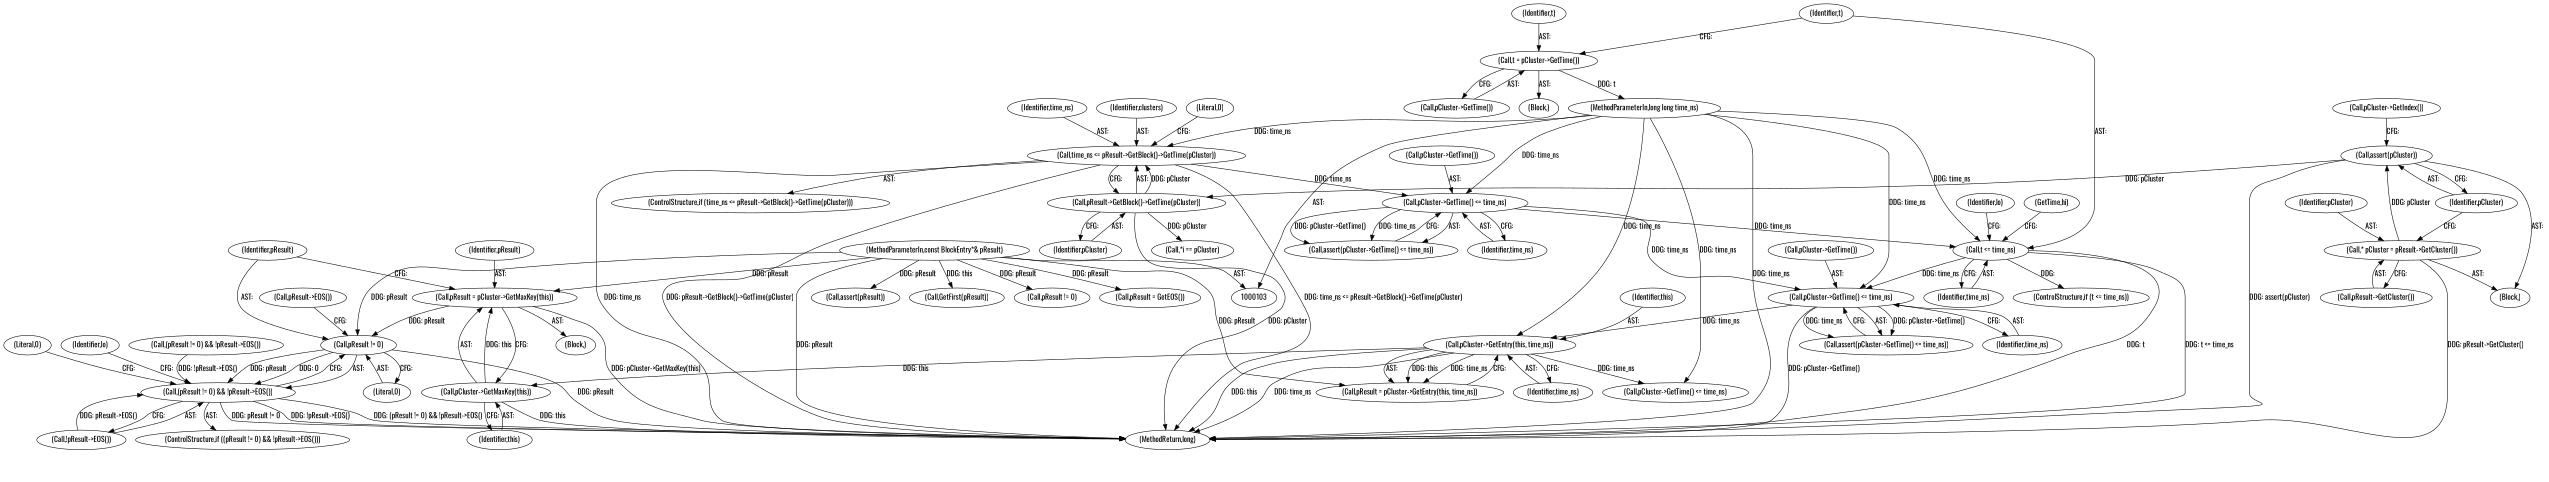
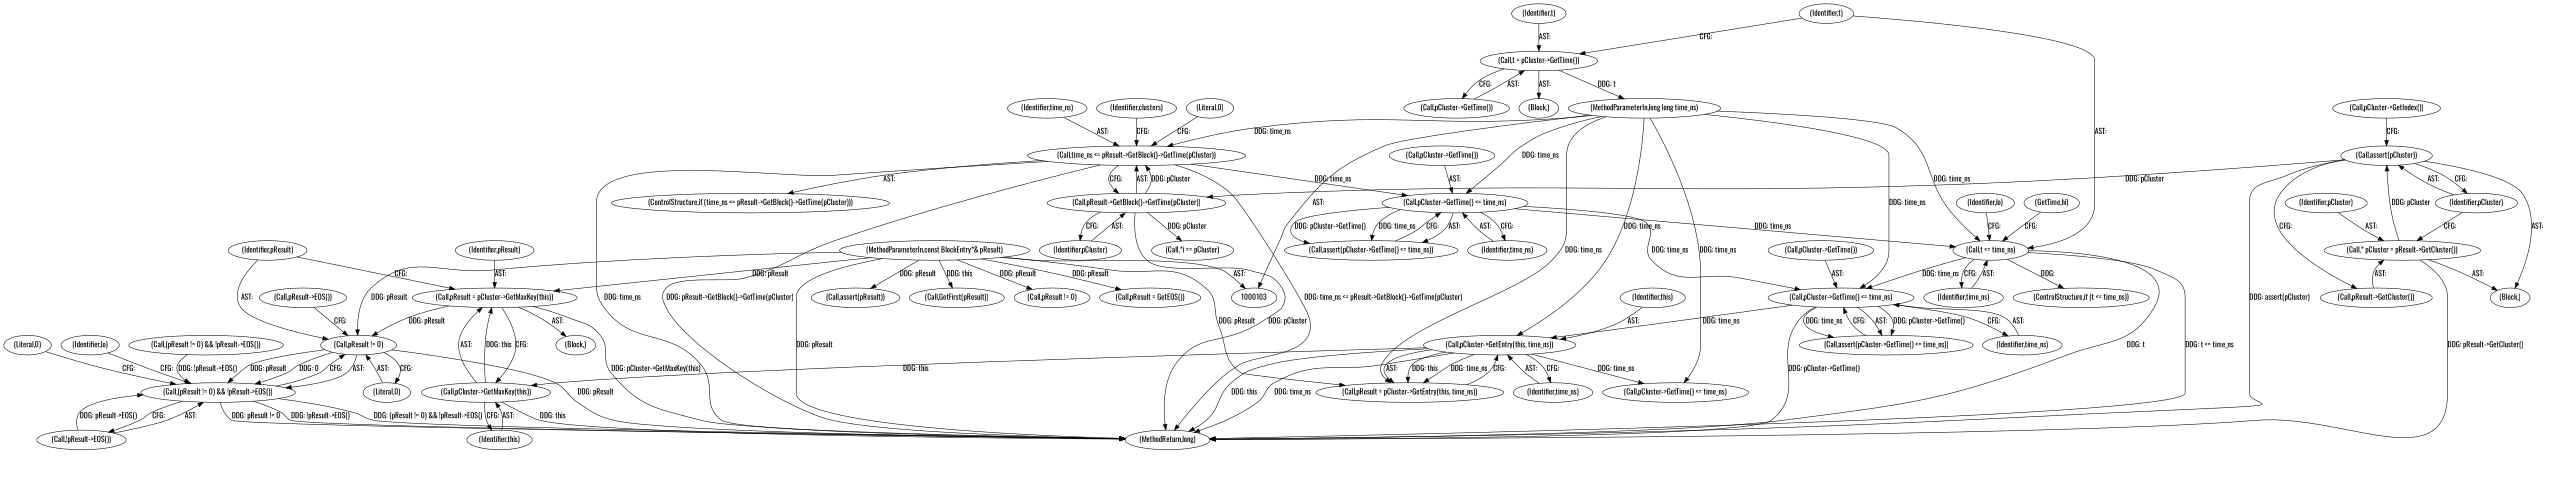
edge "(Identifier,clusters)" -> "(Call,time_ns <= pResult->GetBlock()->GetTime(pCluster))": label "AST: " -> "CFG: "
edge "(Call,* pCluster = pResult->GetCluster())" -> "(Call,pResult->GetCluster())": now "(Call,assert(pCluster))" -> "(Call,pResult->GetCluster())"
edge "(MethodParameterIn,long long time_ns)" -> "(MethodReturn,long)": now "(MethodParameterIn,long long time_ns)" -> "(Call,pResult = pCluster->GetEntry(this, time_ns))"
node "(ControlStructure,if ((pResult != 0) && !pResult->EOS()))": removed
